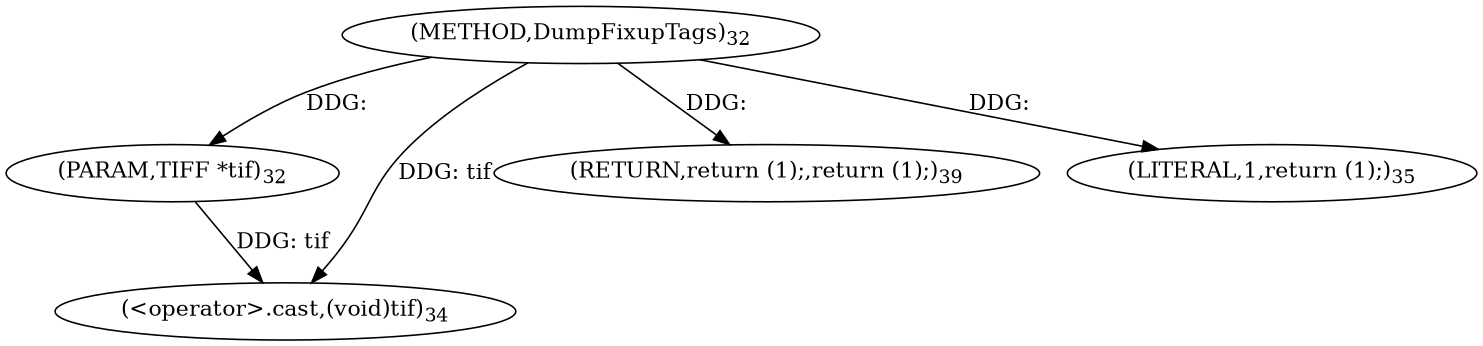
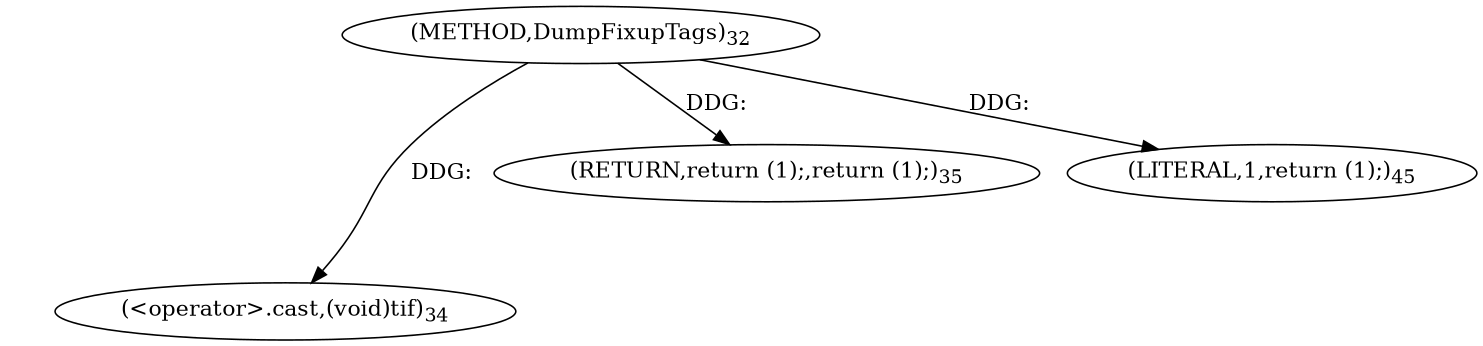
node "(RETURN,return (1);,return (1);)": text "39" -> "35"
node "(LITERAL,1,return (1);)": text "35" -> "45"
node "(PARAM,TIFF *tif)": removed
edge "(METHOD,DumpFixupTags)" -> "(<operator>.cast,(void)tif)": label "DDG: tif" -> "DDG: "
